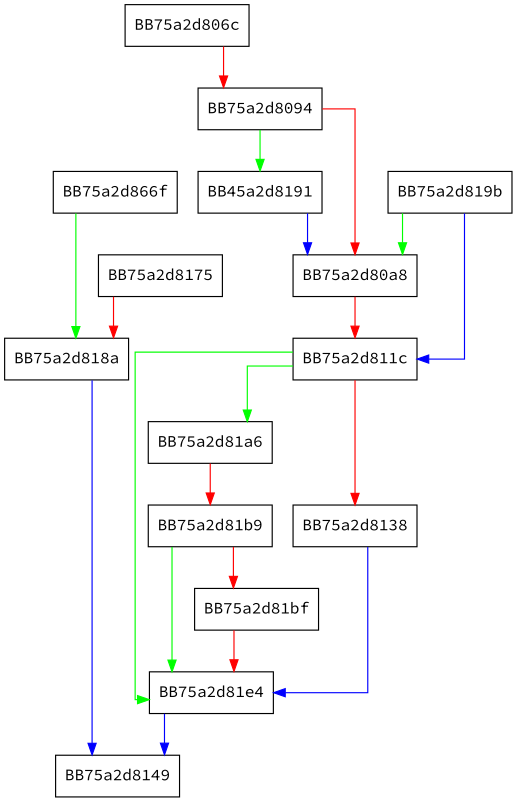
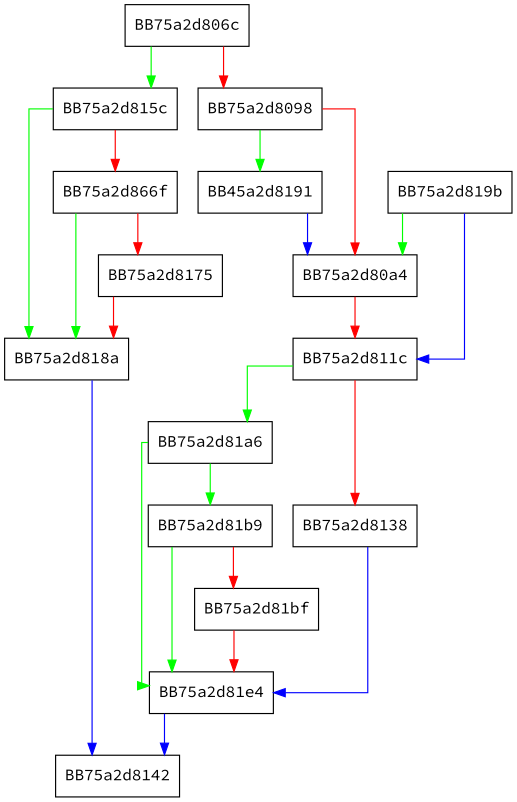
node "BB75a2d815c": added
node "BB75a2d8094": label "BB75a2d8094" -> "BB75a2d8098"
edge "BB75a2d866f" -> "BB75a2d8175": added
node "BB75a2d80a8": label "BB75a2d80a8" -> "BB75a2d80a4"
edge "BB75a2d811c" -> "BB75a2d81e4": now "BB75a2d81a6" -> "BB75a2d81e4"
edge "BB75a2d81a6" -> "BB75a2d81b9": color red -> green
node "BB75a2d8149": label "BB75a2d8149" -> "BB75a2d8142"
